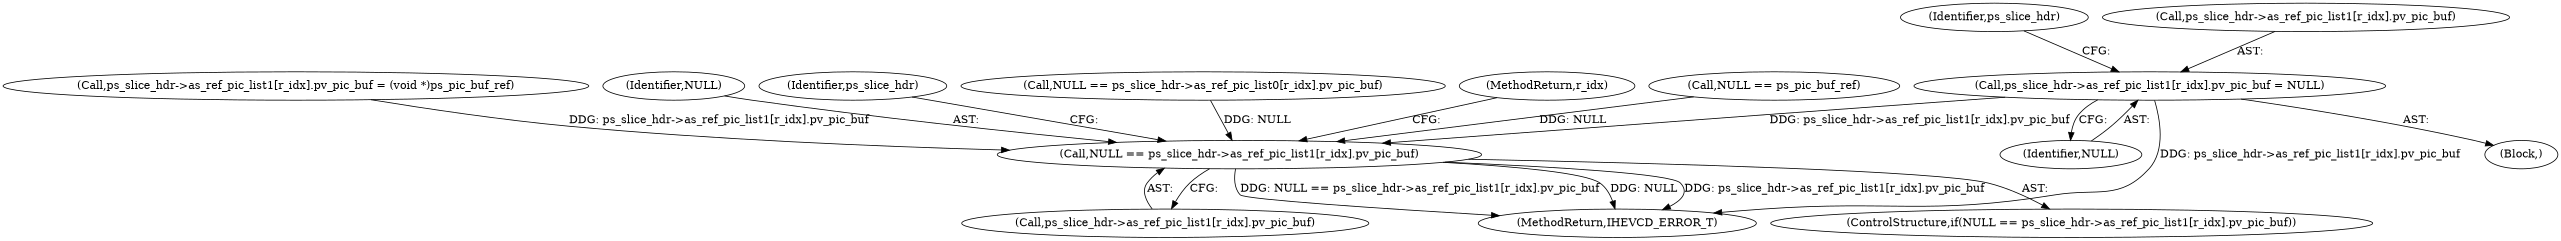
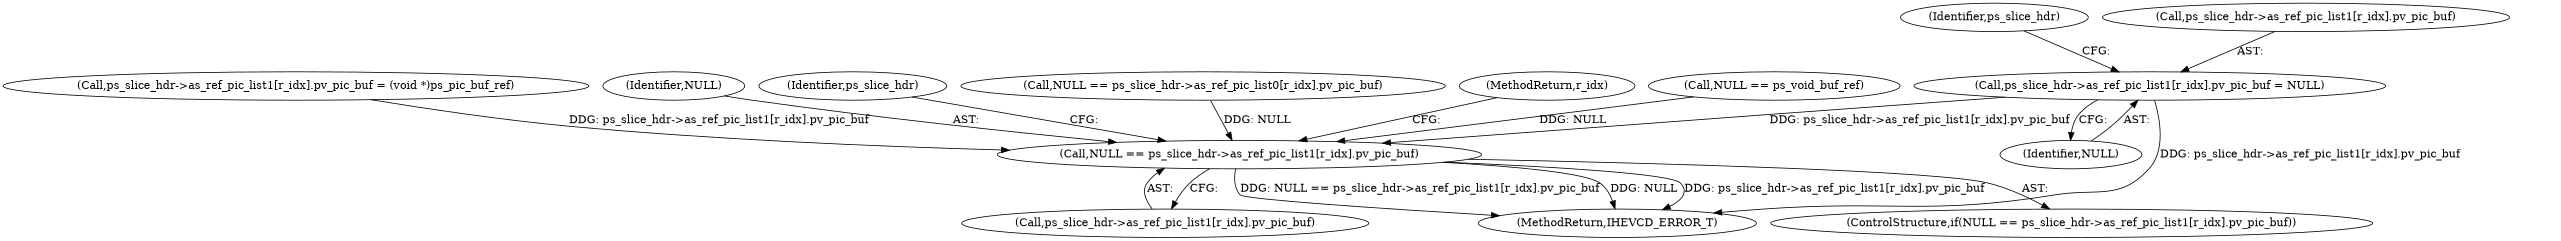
node "(Call,NULL == ps_pic_buf_ref)": label "(Call,NULL == ps_pic_buf_ref)" -> "(Call,NULL == ps_void_buf_ref)"
node "(Block,)": removed
